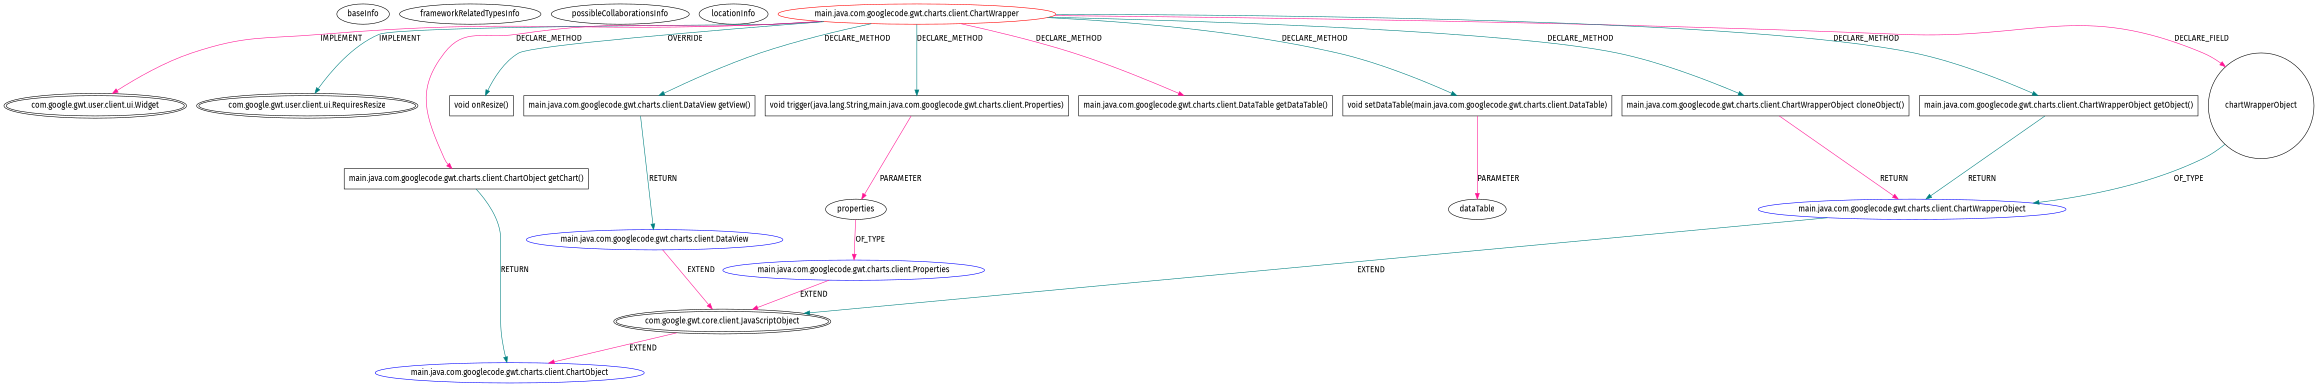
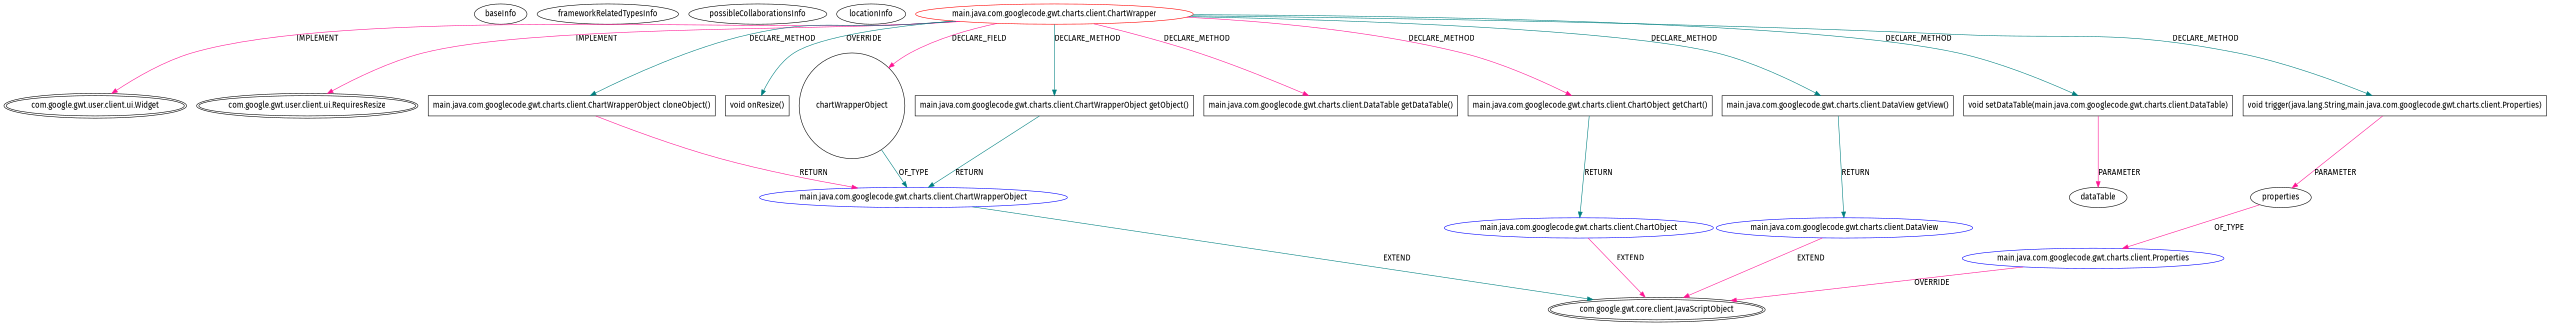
edge "main.java.com.googlecode.gwt.charts.client.ChartWrapper" -> "com.google.gwt.user.client.ui.RequiresResize": color teal -> deeppink
edge "main.java.com.googlecode.gwt.charts.client.Properties" -> "com.google.gwt.core.client.JavaScriptObject": label "EXTEND" -> "OVERRIDE"
edge "com.google.gwt.core.client.JavaScriptObject" -> "main.java.com.googlecode.gwt.charts.client.ChartObject": reversed
